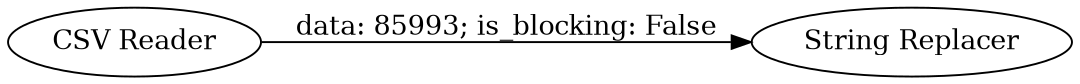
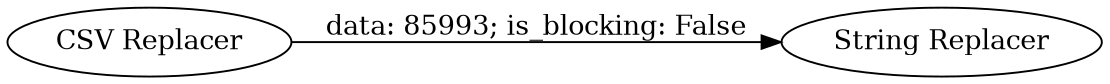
node "CSV Reader": label "CSV Reader" -> "CSV Replacer"
